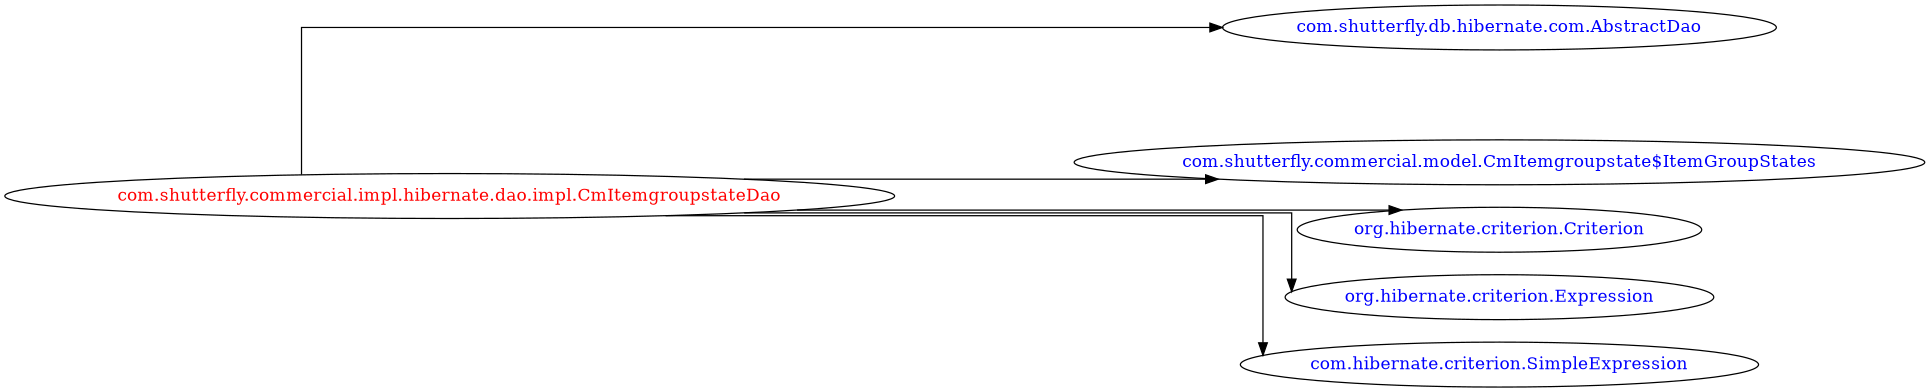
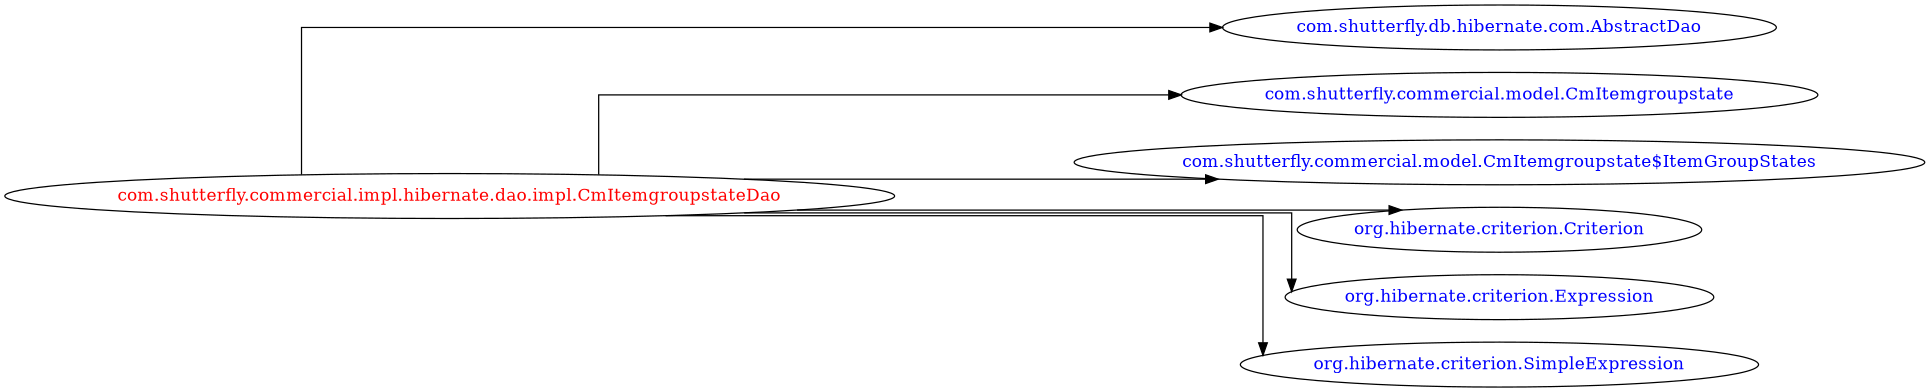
node "com.shutterfly.commercial.model.CmItemgroupstate": added
node "com.hibernate.criterion.SimpleExpression": label "com.hibernate.criterion.SimpleExpression" -> "org.hibernate.criterion.SimpleExpression"
